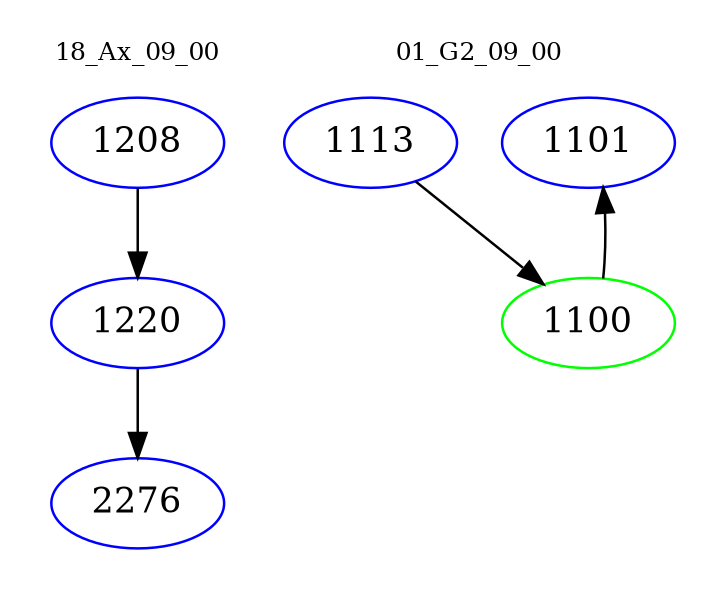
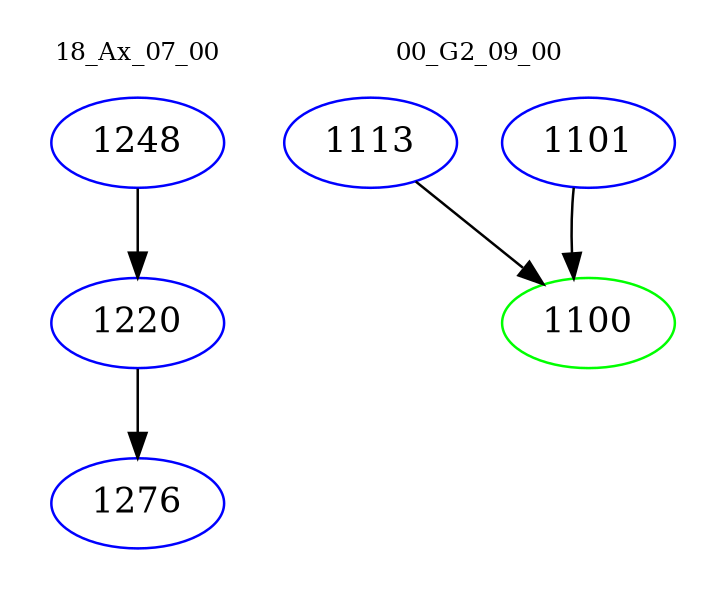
cluster "18_Ax_09_00": label "18_Ax_09_00" -> "18_Ax_07_00"
cluster "01_G2_09_00": label "01_G2_09_00" -> "00_G2_09_00"
node "1208": label "1208" -> "1248"
edge "1100" -> "1101": reversed
node "2276": label "2276" -> "1276"
